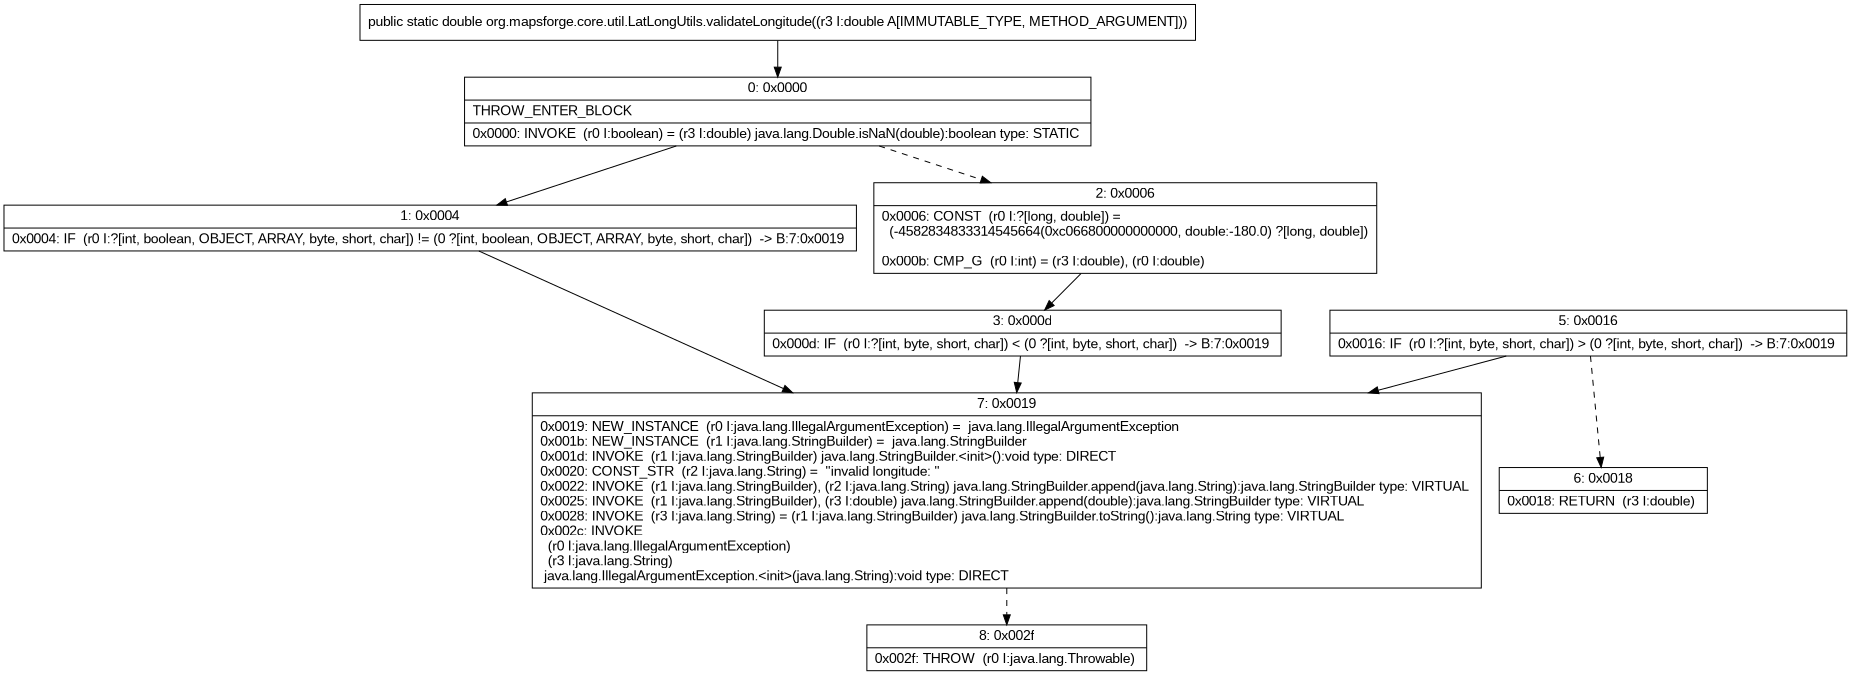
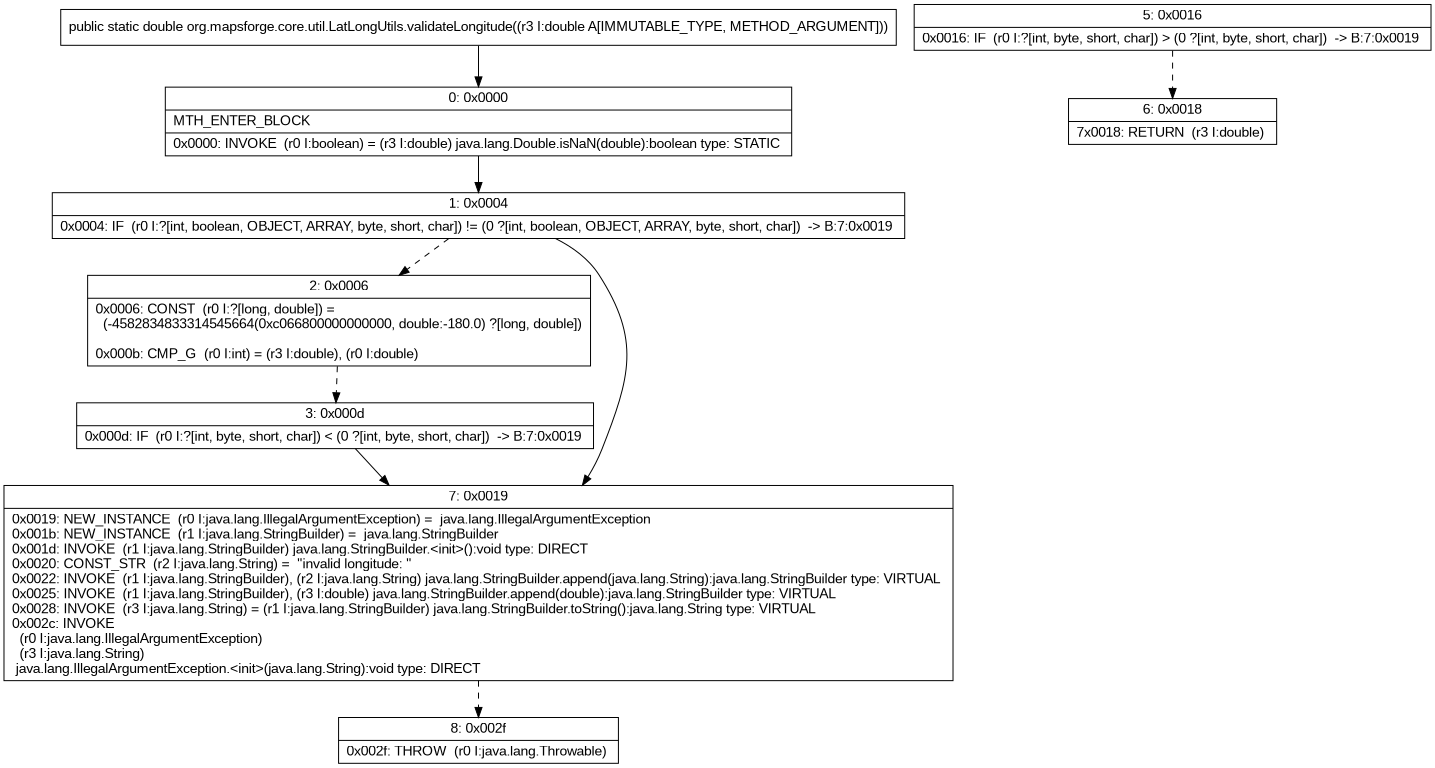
node "0: 0x0000": text "THROW_ENTER_BLOCK" -> "MTH_ENTER_BLOCK"
edge "0: 0x0000" -> "2: 0x0006": now "1: 0x0004" -> "2: 0x0006"
edge "2: 0x0006" -> "3: 0x000d": style solid -> dashed
edge "5: 0x0016" -> "7: 0x0019": removed
node "6: 0x0018": text "0x0018: RETURN  (r3 I:double)" -> "7x0018: RETURN  (r3 I:double)"
